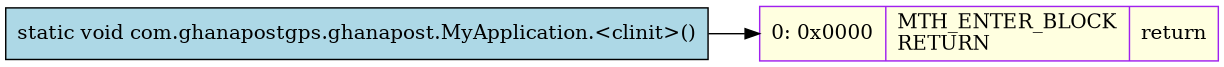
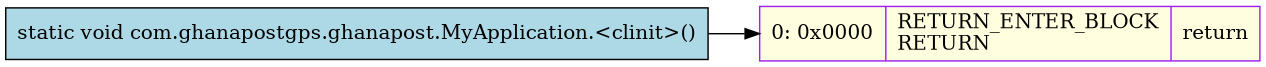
node "0: 0x0000": text "MTH_ENTER_BLOCK" -> "RETURN_ENTER_BLOCK"
